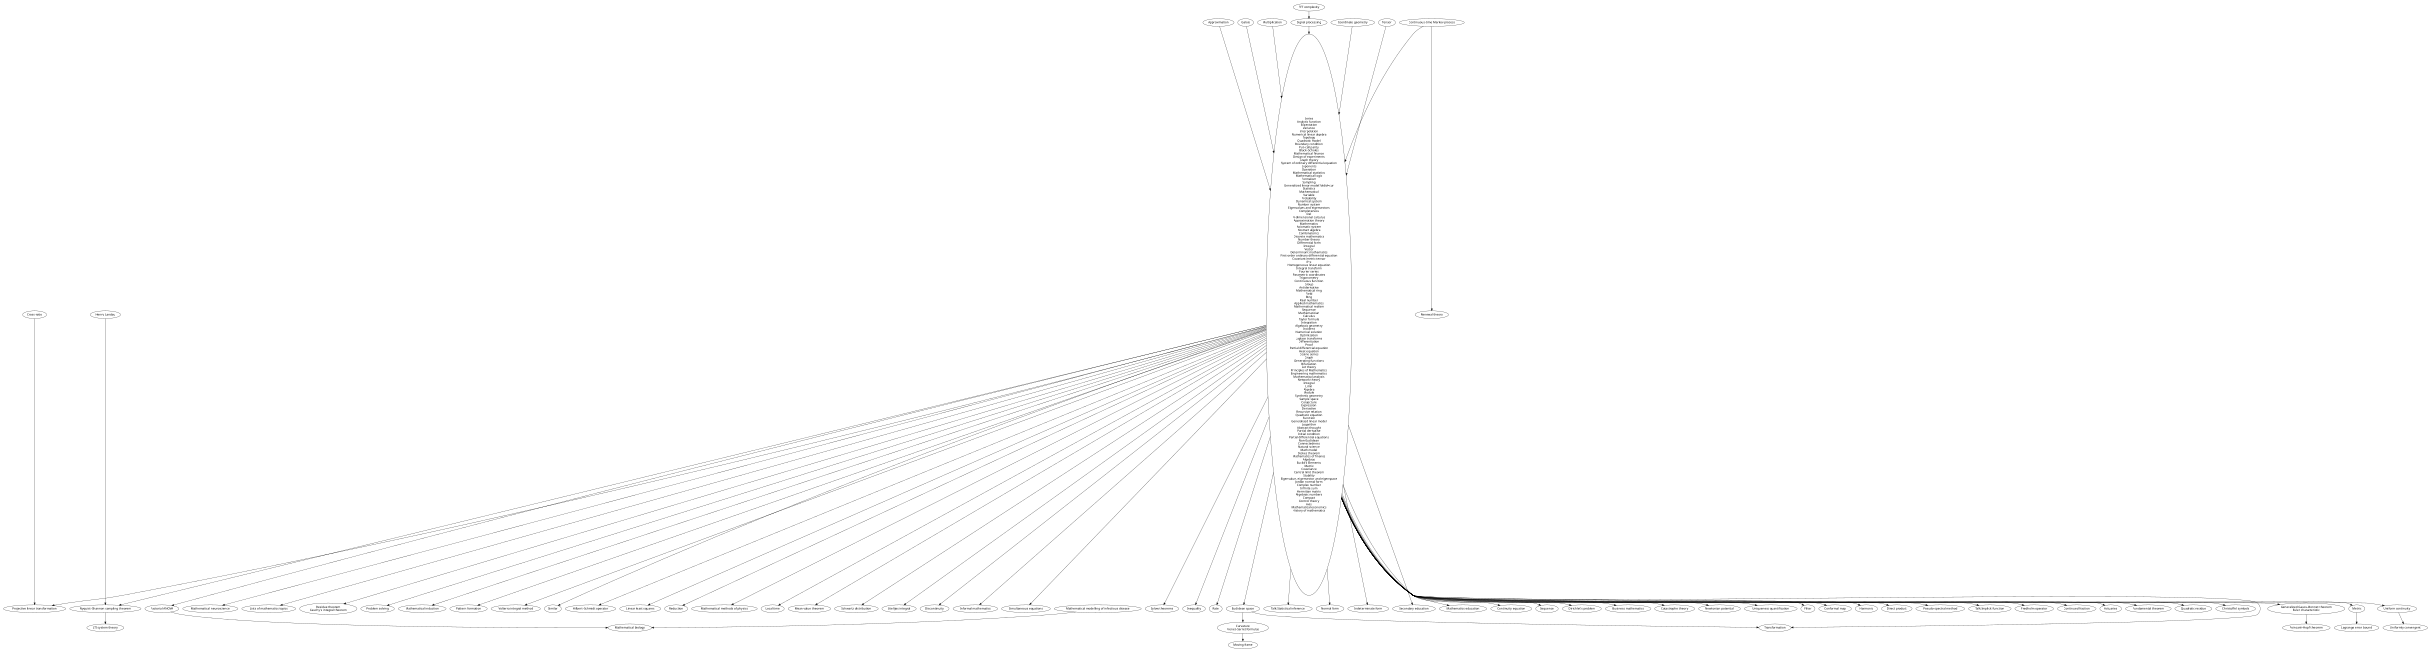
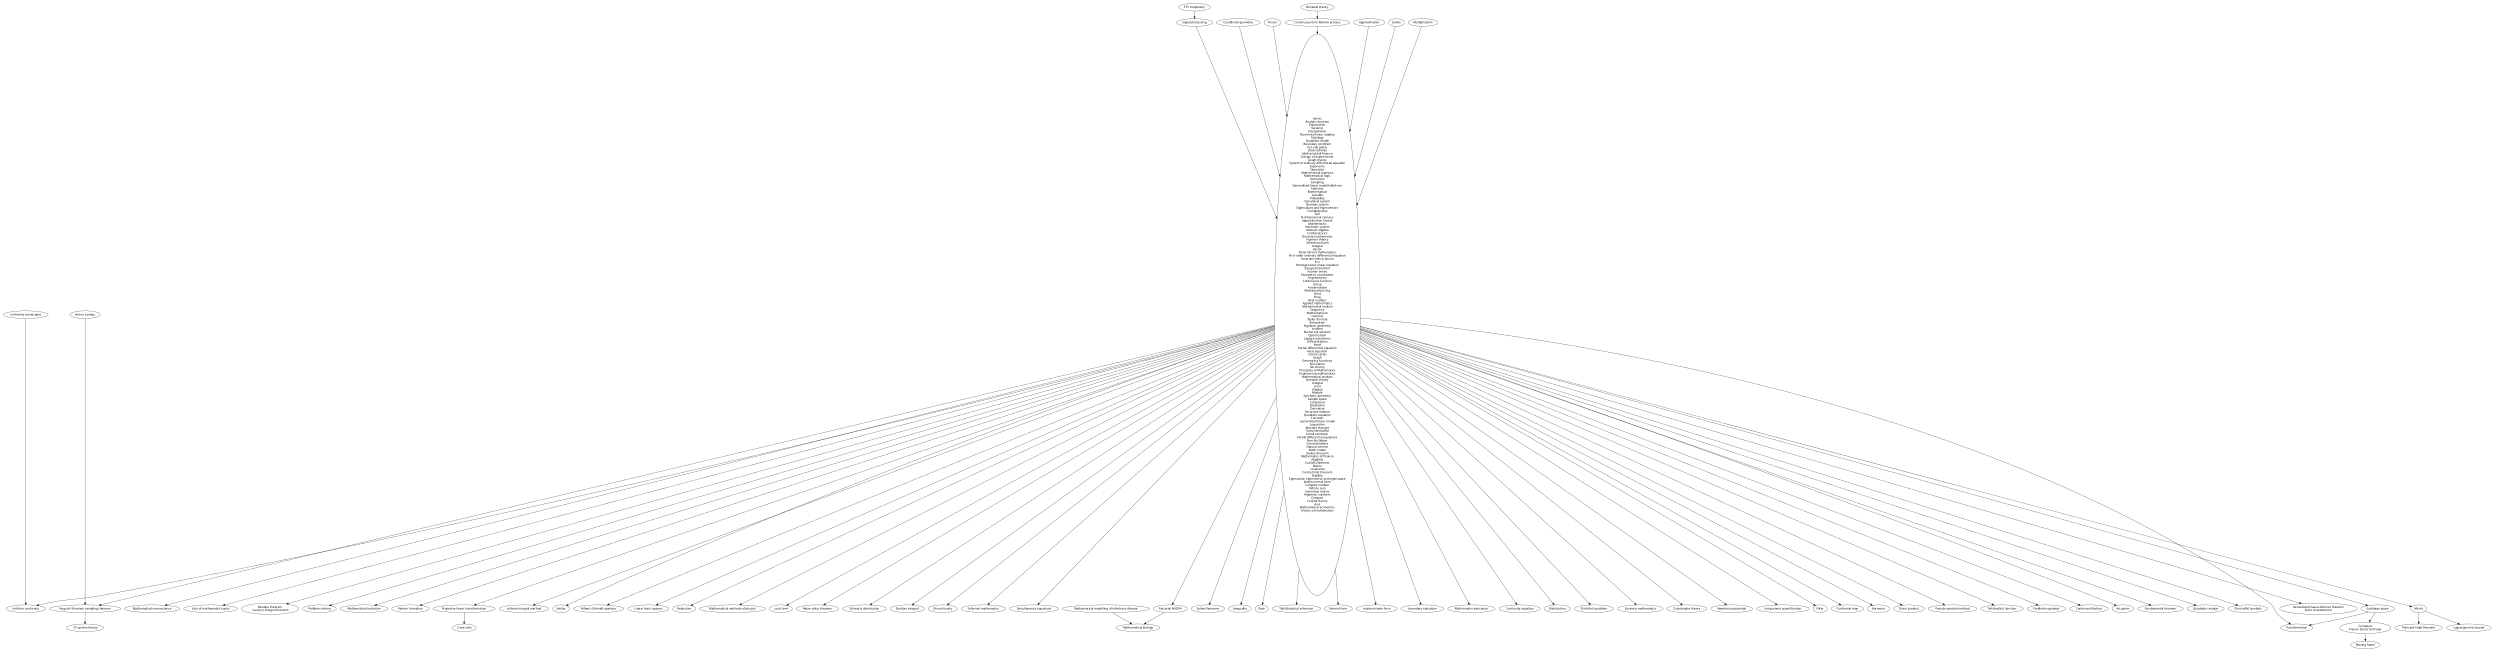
edge "Continuous-time Markov process" -> "Renewal theory": reversed
edge "Cross-ratio" -> "Projective linear transformation": reversed
node "Sequence": label "Sequence" -> "Distribution"
edge "Uniform continuity" -> "Uniformly convergent": reversed
edge "Generalized Gauss–Bonnet theorem Euler characteristic" -> "Poincaré–Hopf theorem": now "Metric" -> "Poincaré–Hopf theorem"
